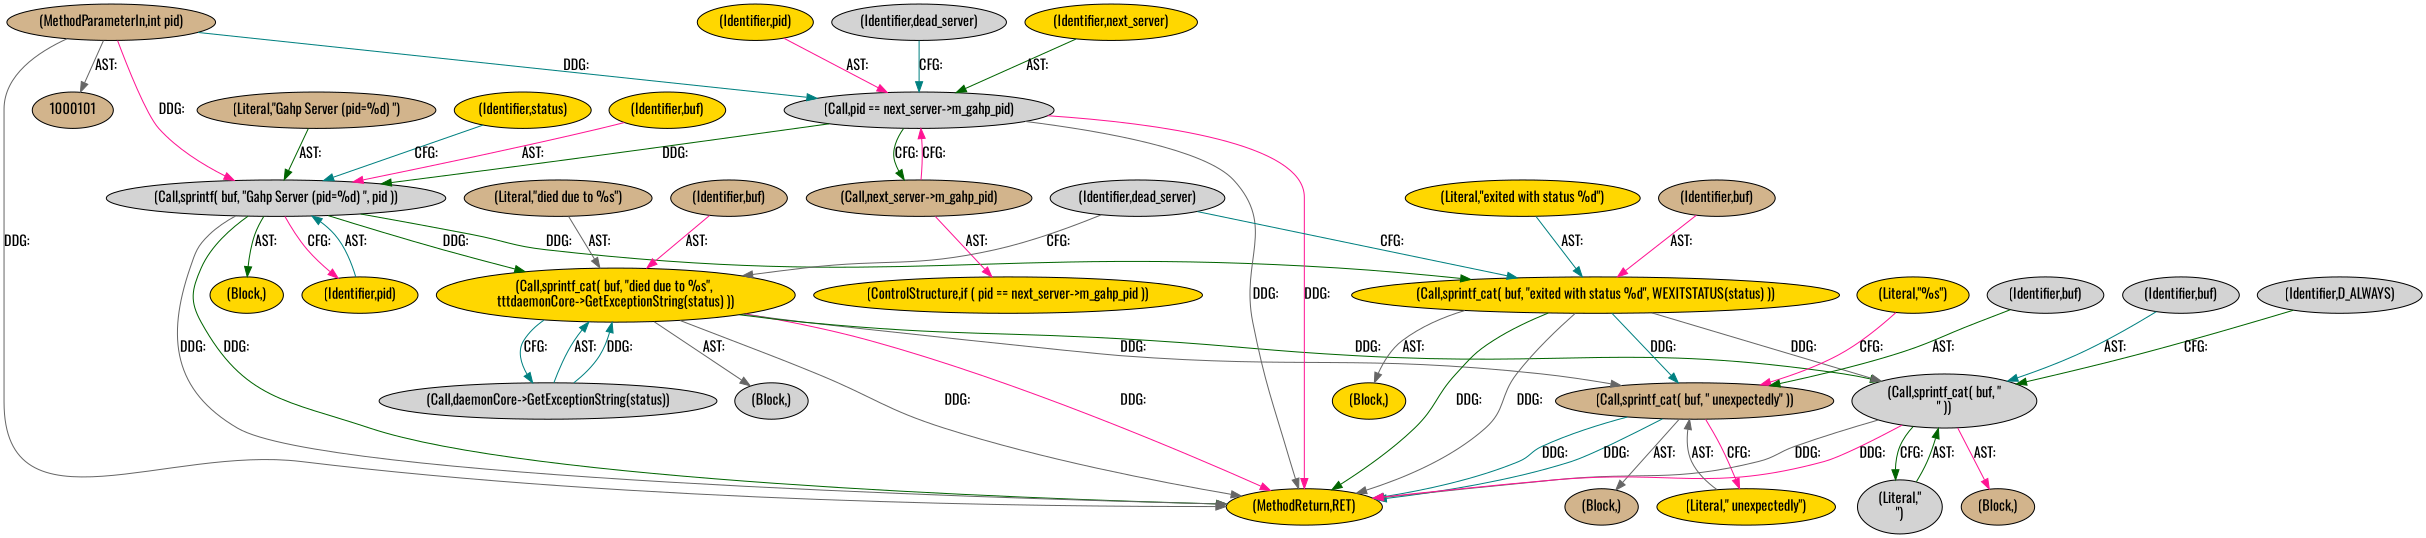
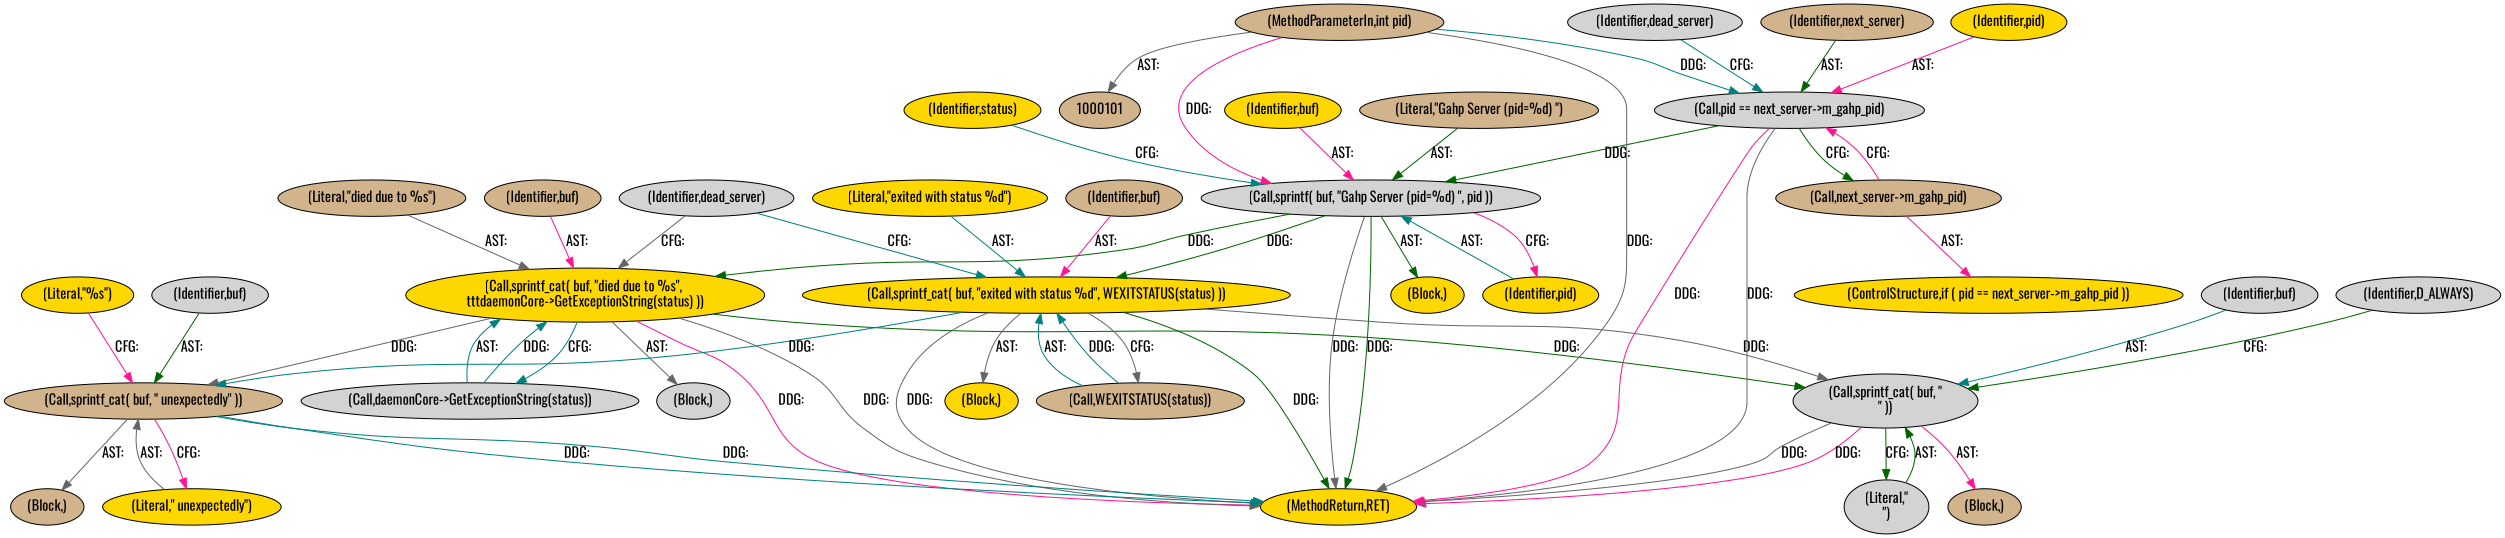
node "(Identifier,next_server)": fillcolor gold -> tan
node "(Call,WEXITSTATUS(status))": added
